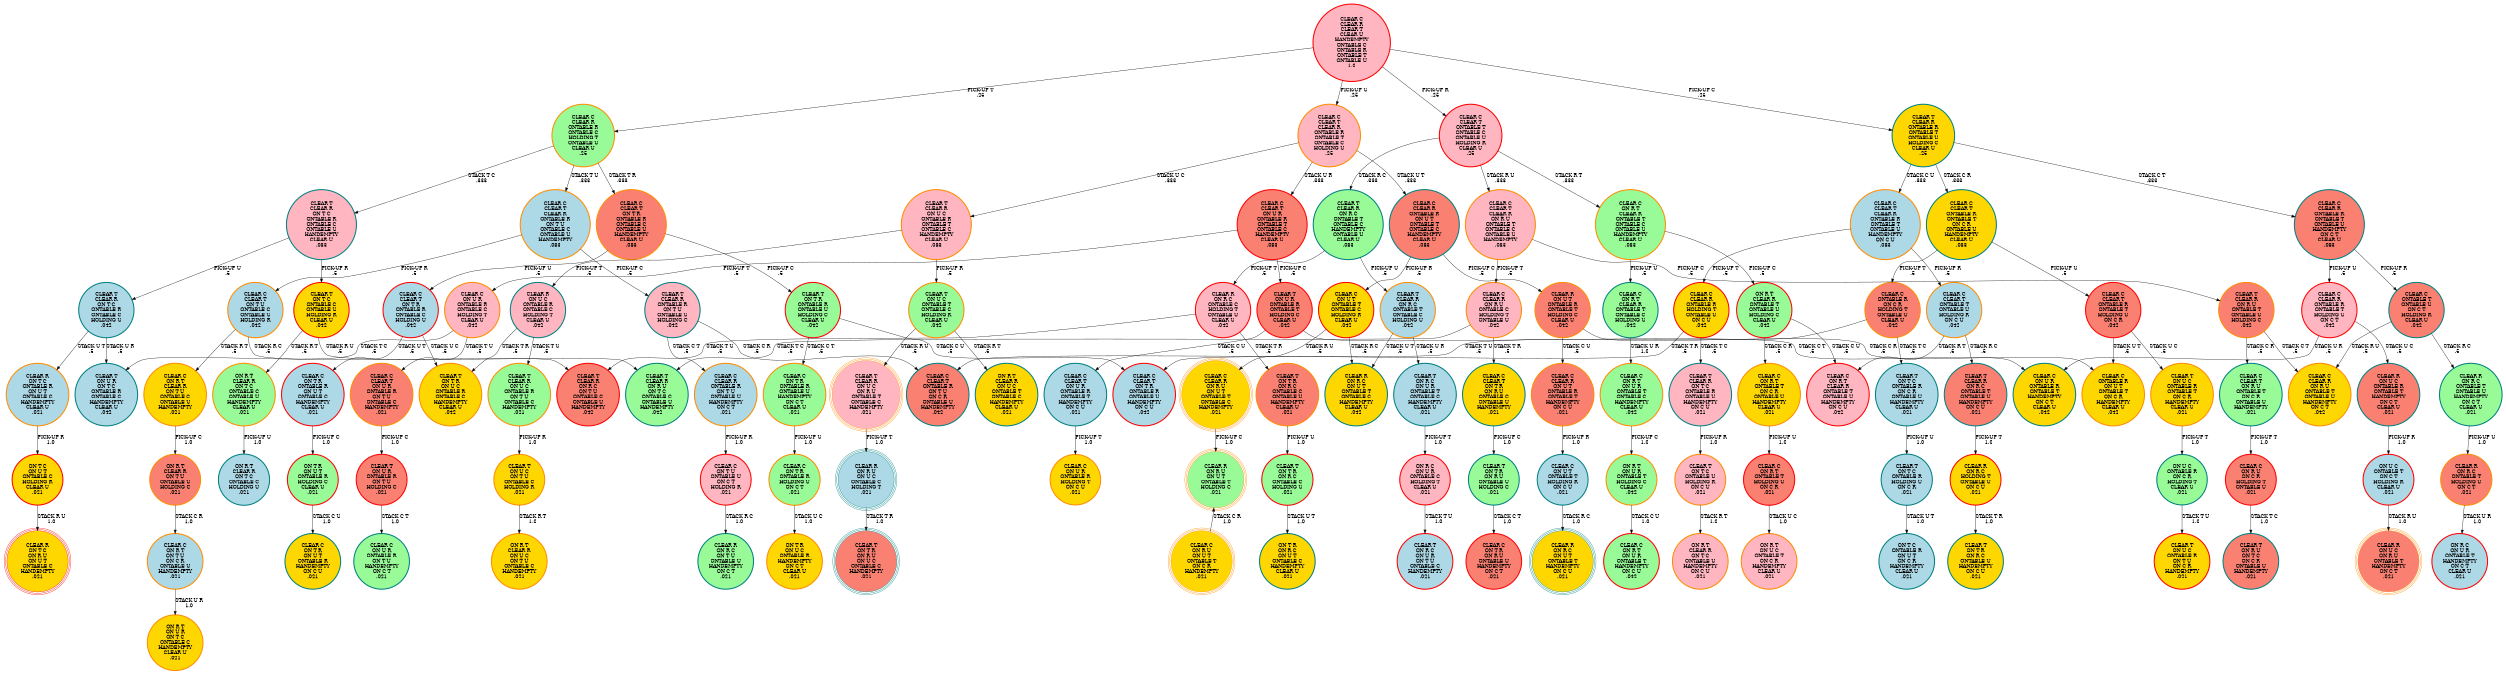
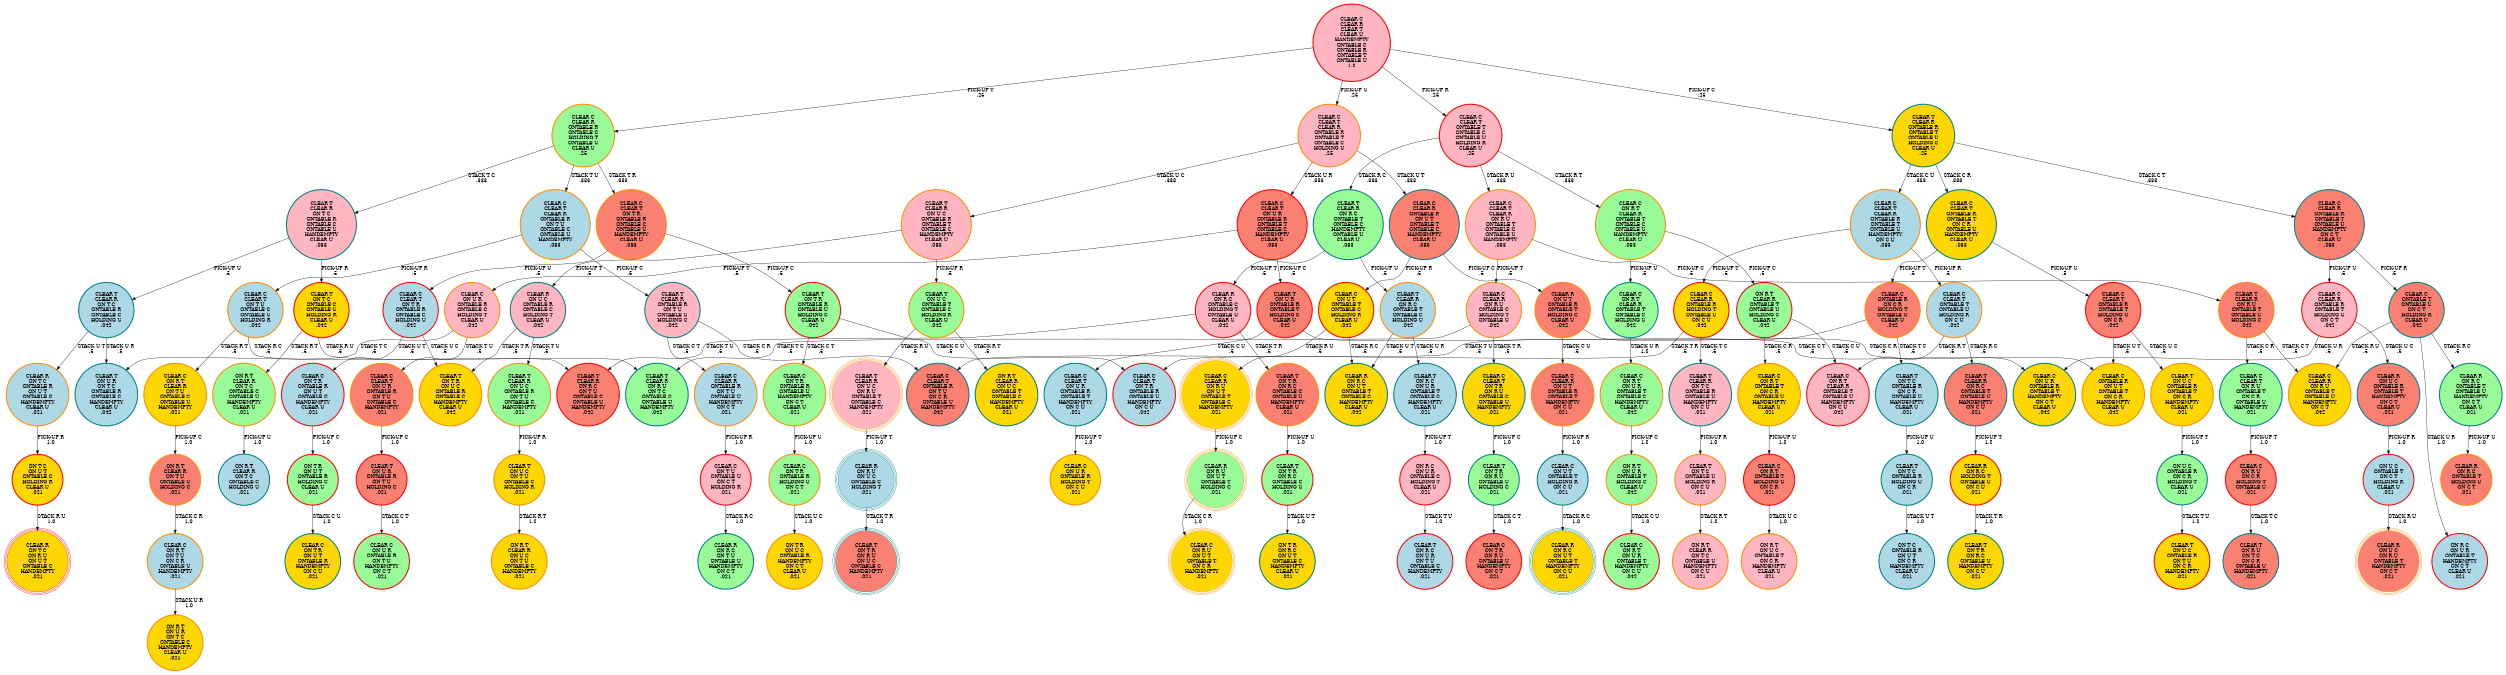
edge "CLEAR R ON R C ONTABLE T HOLDING U ON C T .021" -> "ON R C ON U R ONTABLE T HANDEMPTY ON C T CLEAR U .021": now "CLEAR C ONTABLE T ONTABLE U ON C T HOLDING R CLEAR U .042" -> "ON R C ON U R ONTABLE T HANDEMPTY ON C T CLEAR U .021"
edge "CLEAR C ON R U ON U T ONTABLE T ON C R HANDEMPTY .021" -> "CLEAR R ON R U ON U T ONTABLE T HOLDING C .021": reversed
node "CLEAR C ON U R ONTABLE R ON T U HANDEMPTY ON C T .021": color teal -> red
